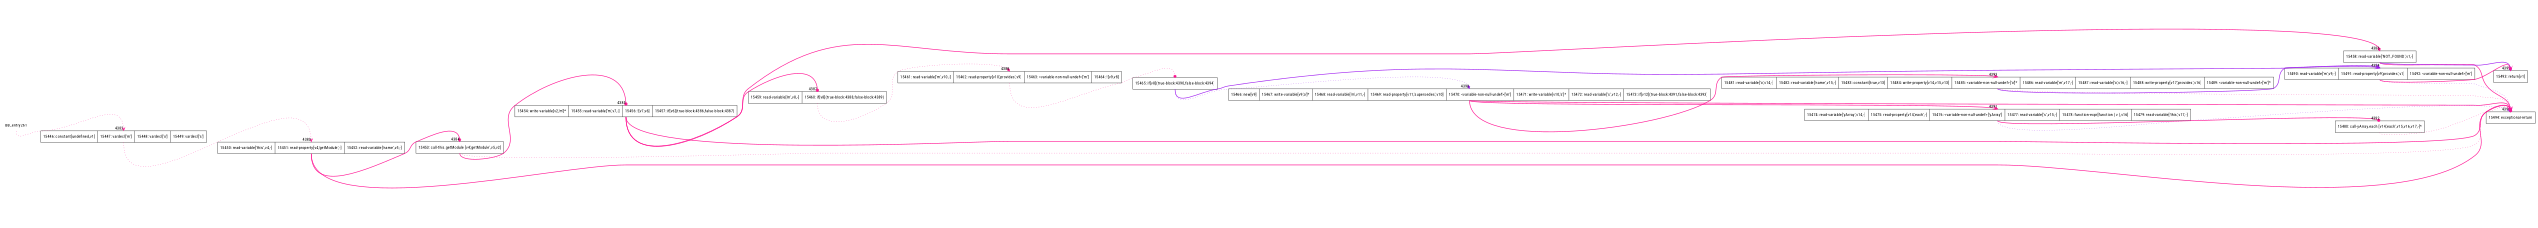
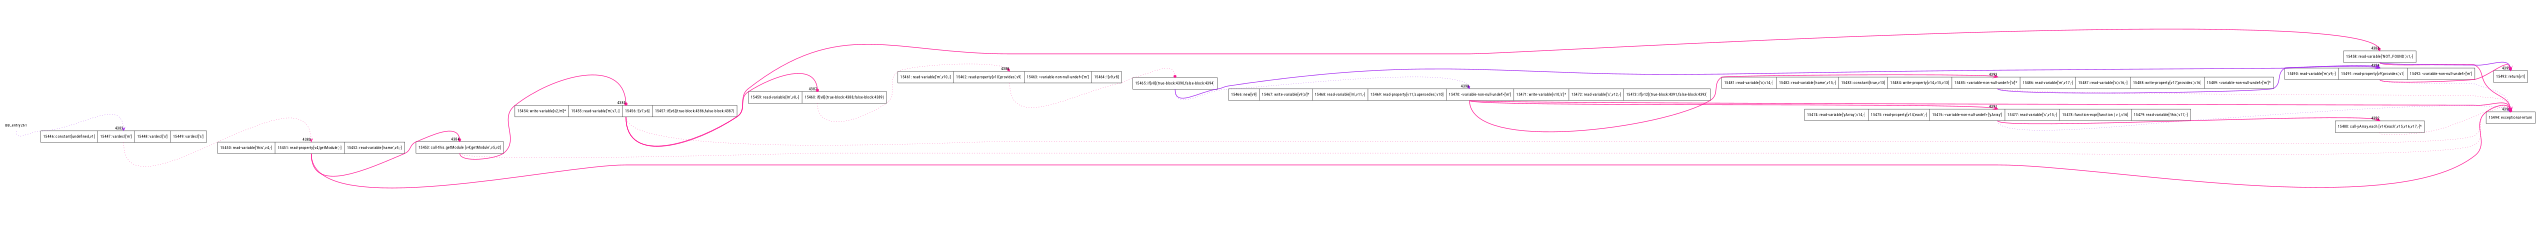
edge "15474: read-variable['yArray',v14,-]" -> "15480: call-yArray.each [v14,'each',v15,v16,v17,-]*": arrowhead dot -> vee
edge "BB_entry261" -> "15446: constant[undefined,v1]": color deeppink -> purple
edge "15454: write-variable[v2,'m']*" -> "15494: exceptional-return": style bold -> dotted
